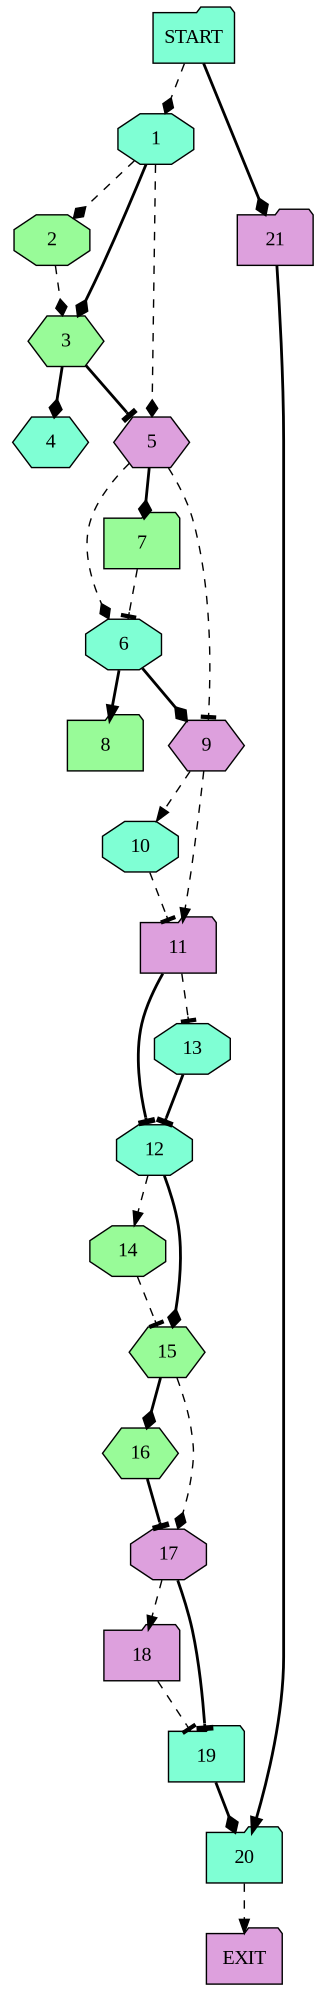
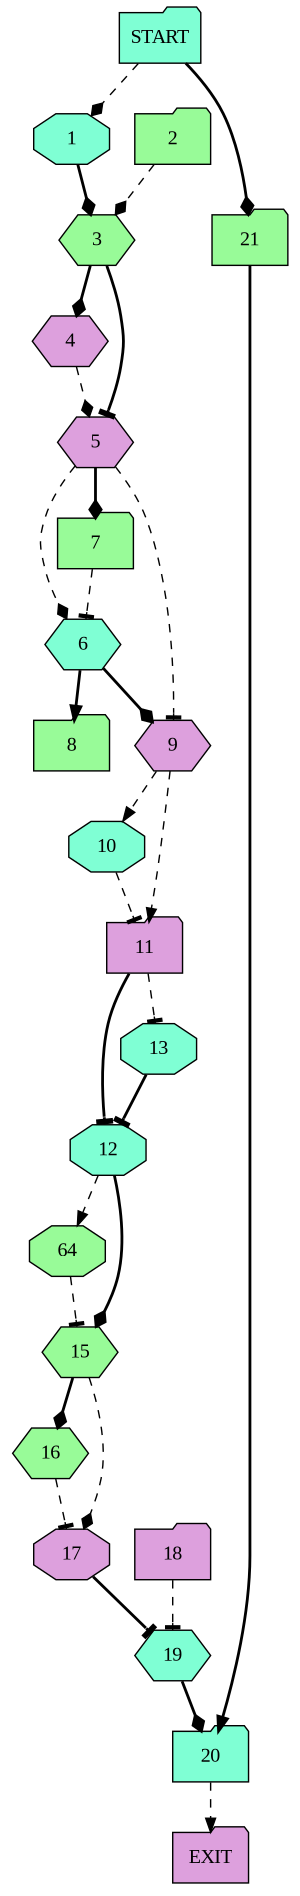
edge "1" -> "2": removed
node "2": shape octagon -> folder
node "21": fillcolor plum -> palegreen
edge "1" -> "5": now "4" -> "5"
node "4": fillcolor aquamarine -> plum
node "6": shape octagon -> hexagon
node "14": label "14" -> "64"
edge "16" -> "17": style bold -> dashed
edge "17" -> "18": removed
node "19": shape folder -> hexagon
